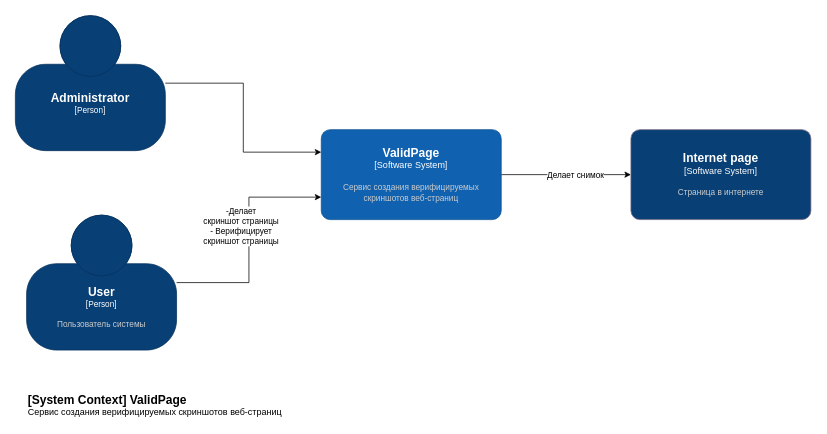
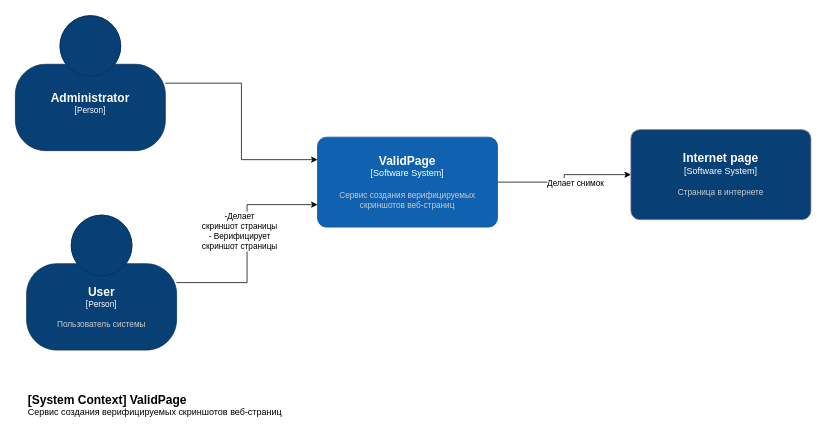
node "ValidPage [Software System] Сервис создания верифицируемых скриншотов веб-страниц": moved (411, 174) -> (408, 182)
